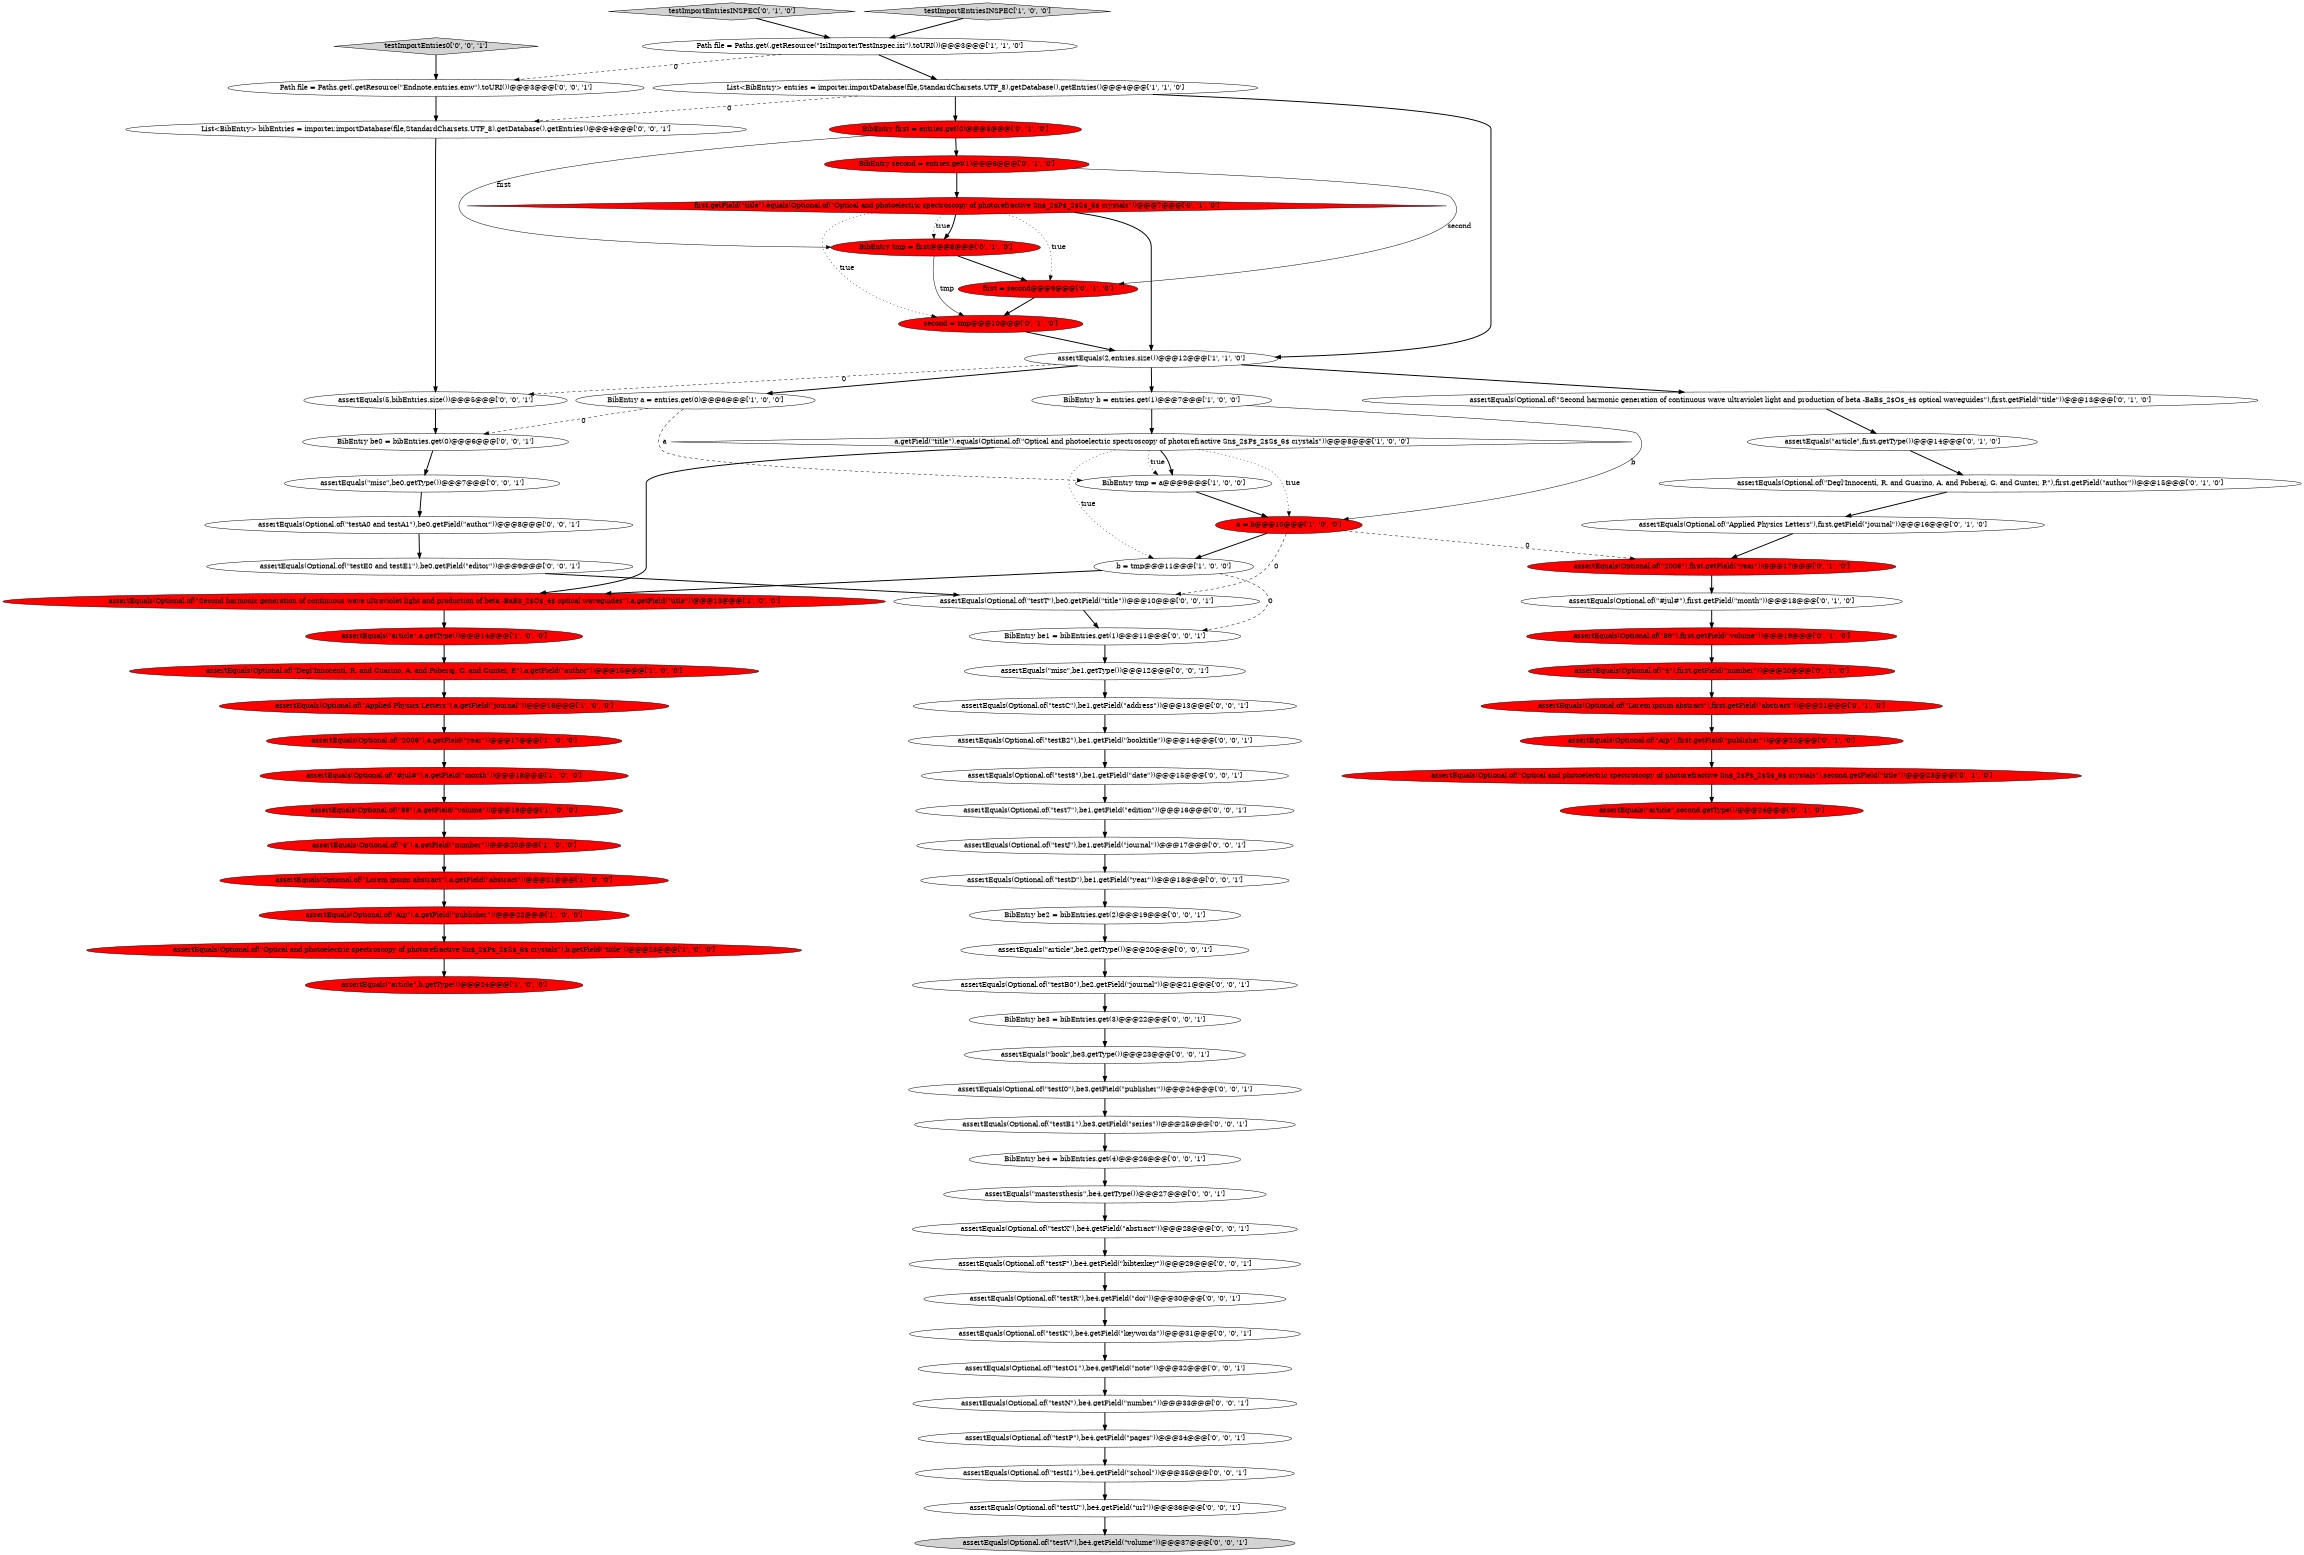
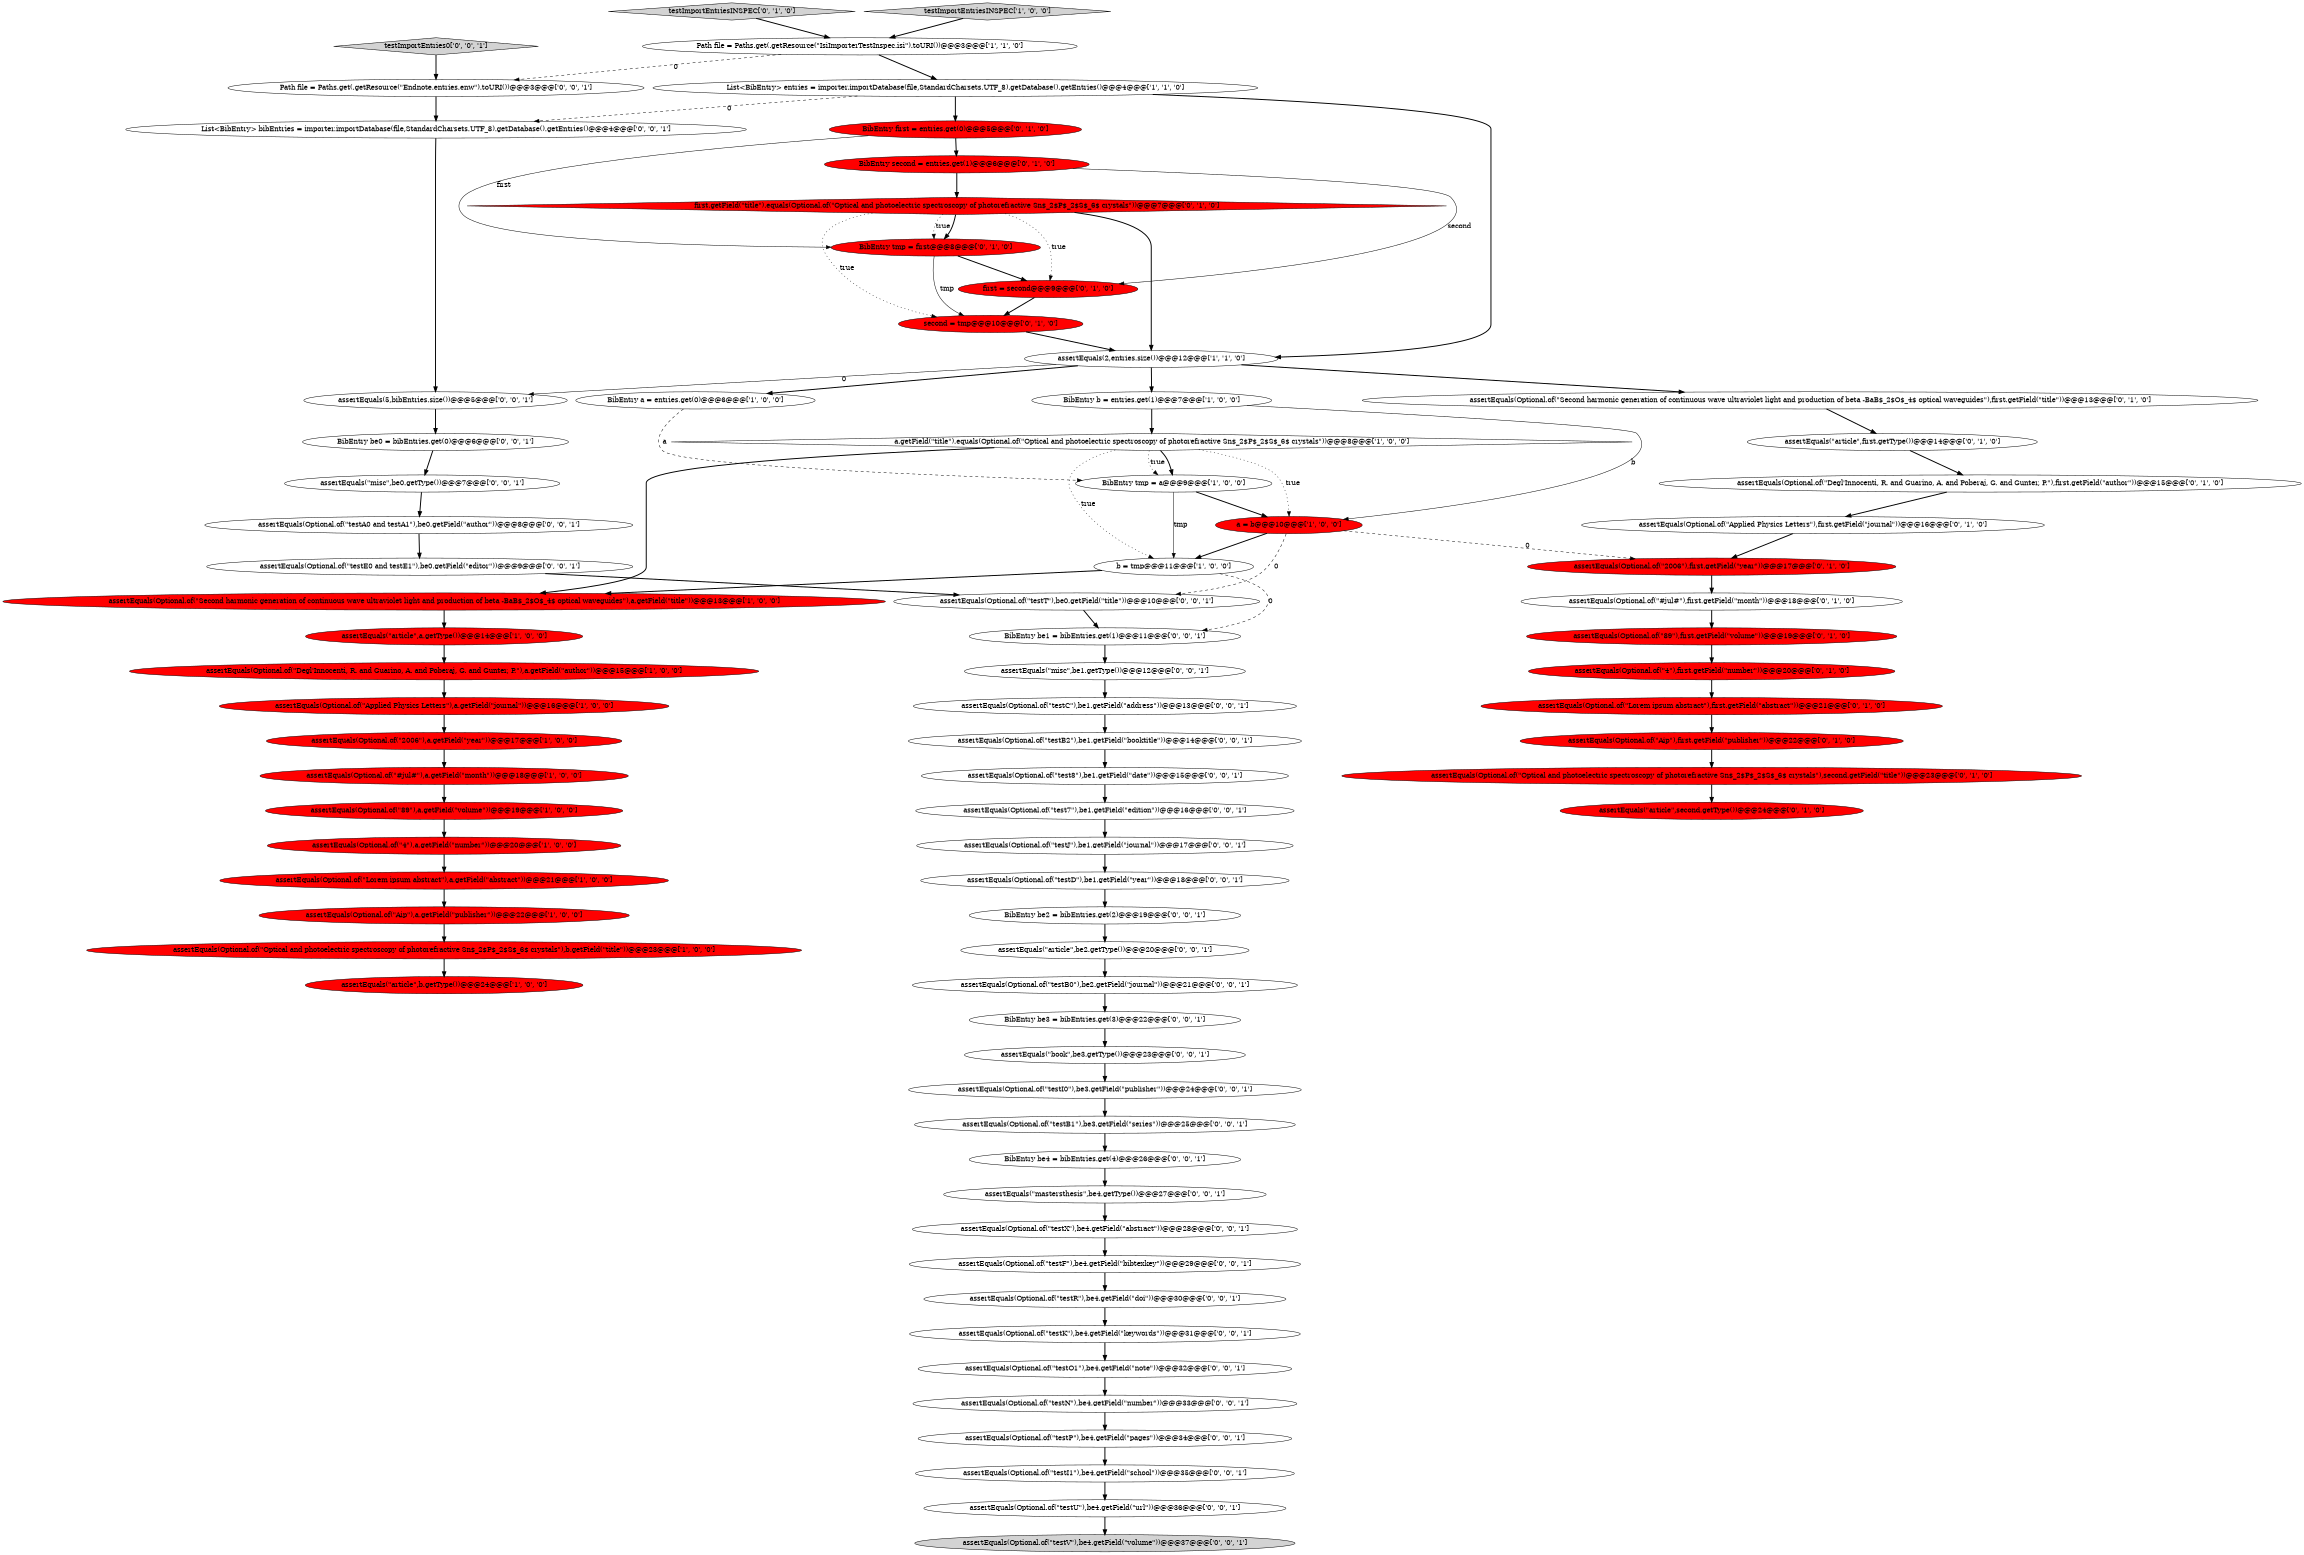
edge "assertEquals(2,entries.size())@@@12@@@['1', '1', '0']" -> "assertEquals(5,bibEntries.size())@@@5@@@['0', '0', '1']": style dashed -> solid
edge "BibEntry a = entries.get(0)@@@6@@@['1', '0', '0']" -> "BibEntry be0 = bibEntries.get(0)@@@6@@@['0', '0', '1']": removed, label "0"
edge "BibEntry tmp = a@@@9@@@['1', '0', '0']" -> "b = tmp@@@11@@@['1', '0', '0']": added, label "tmp"
